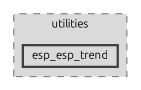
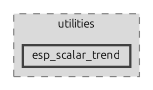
node "esp_esp_trend": label "esp_esp_trend" -> "esp_scalar_trend"
